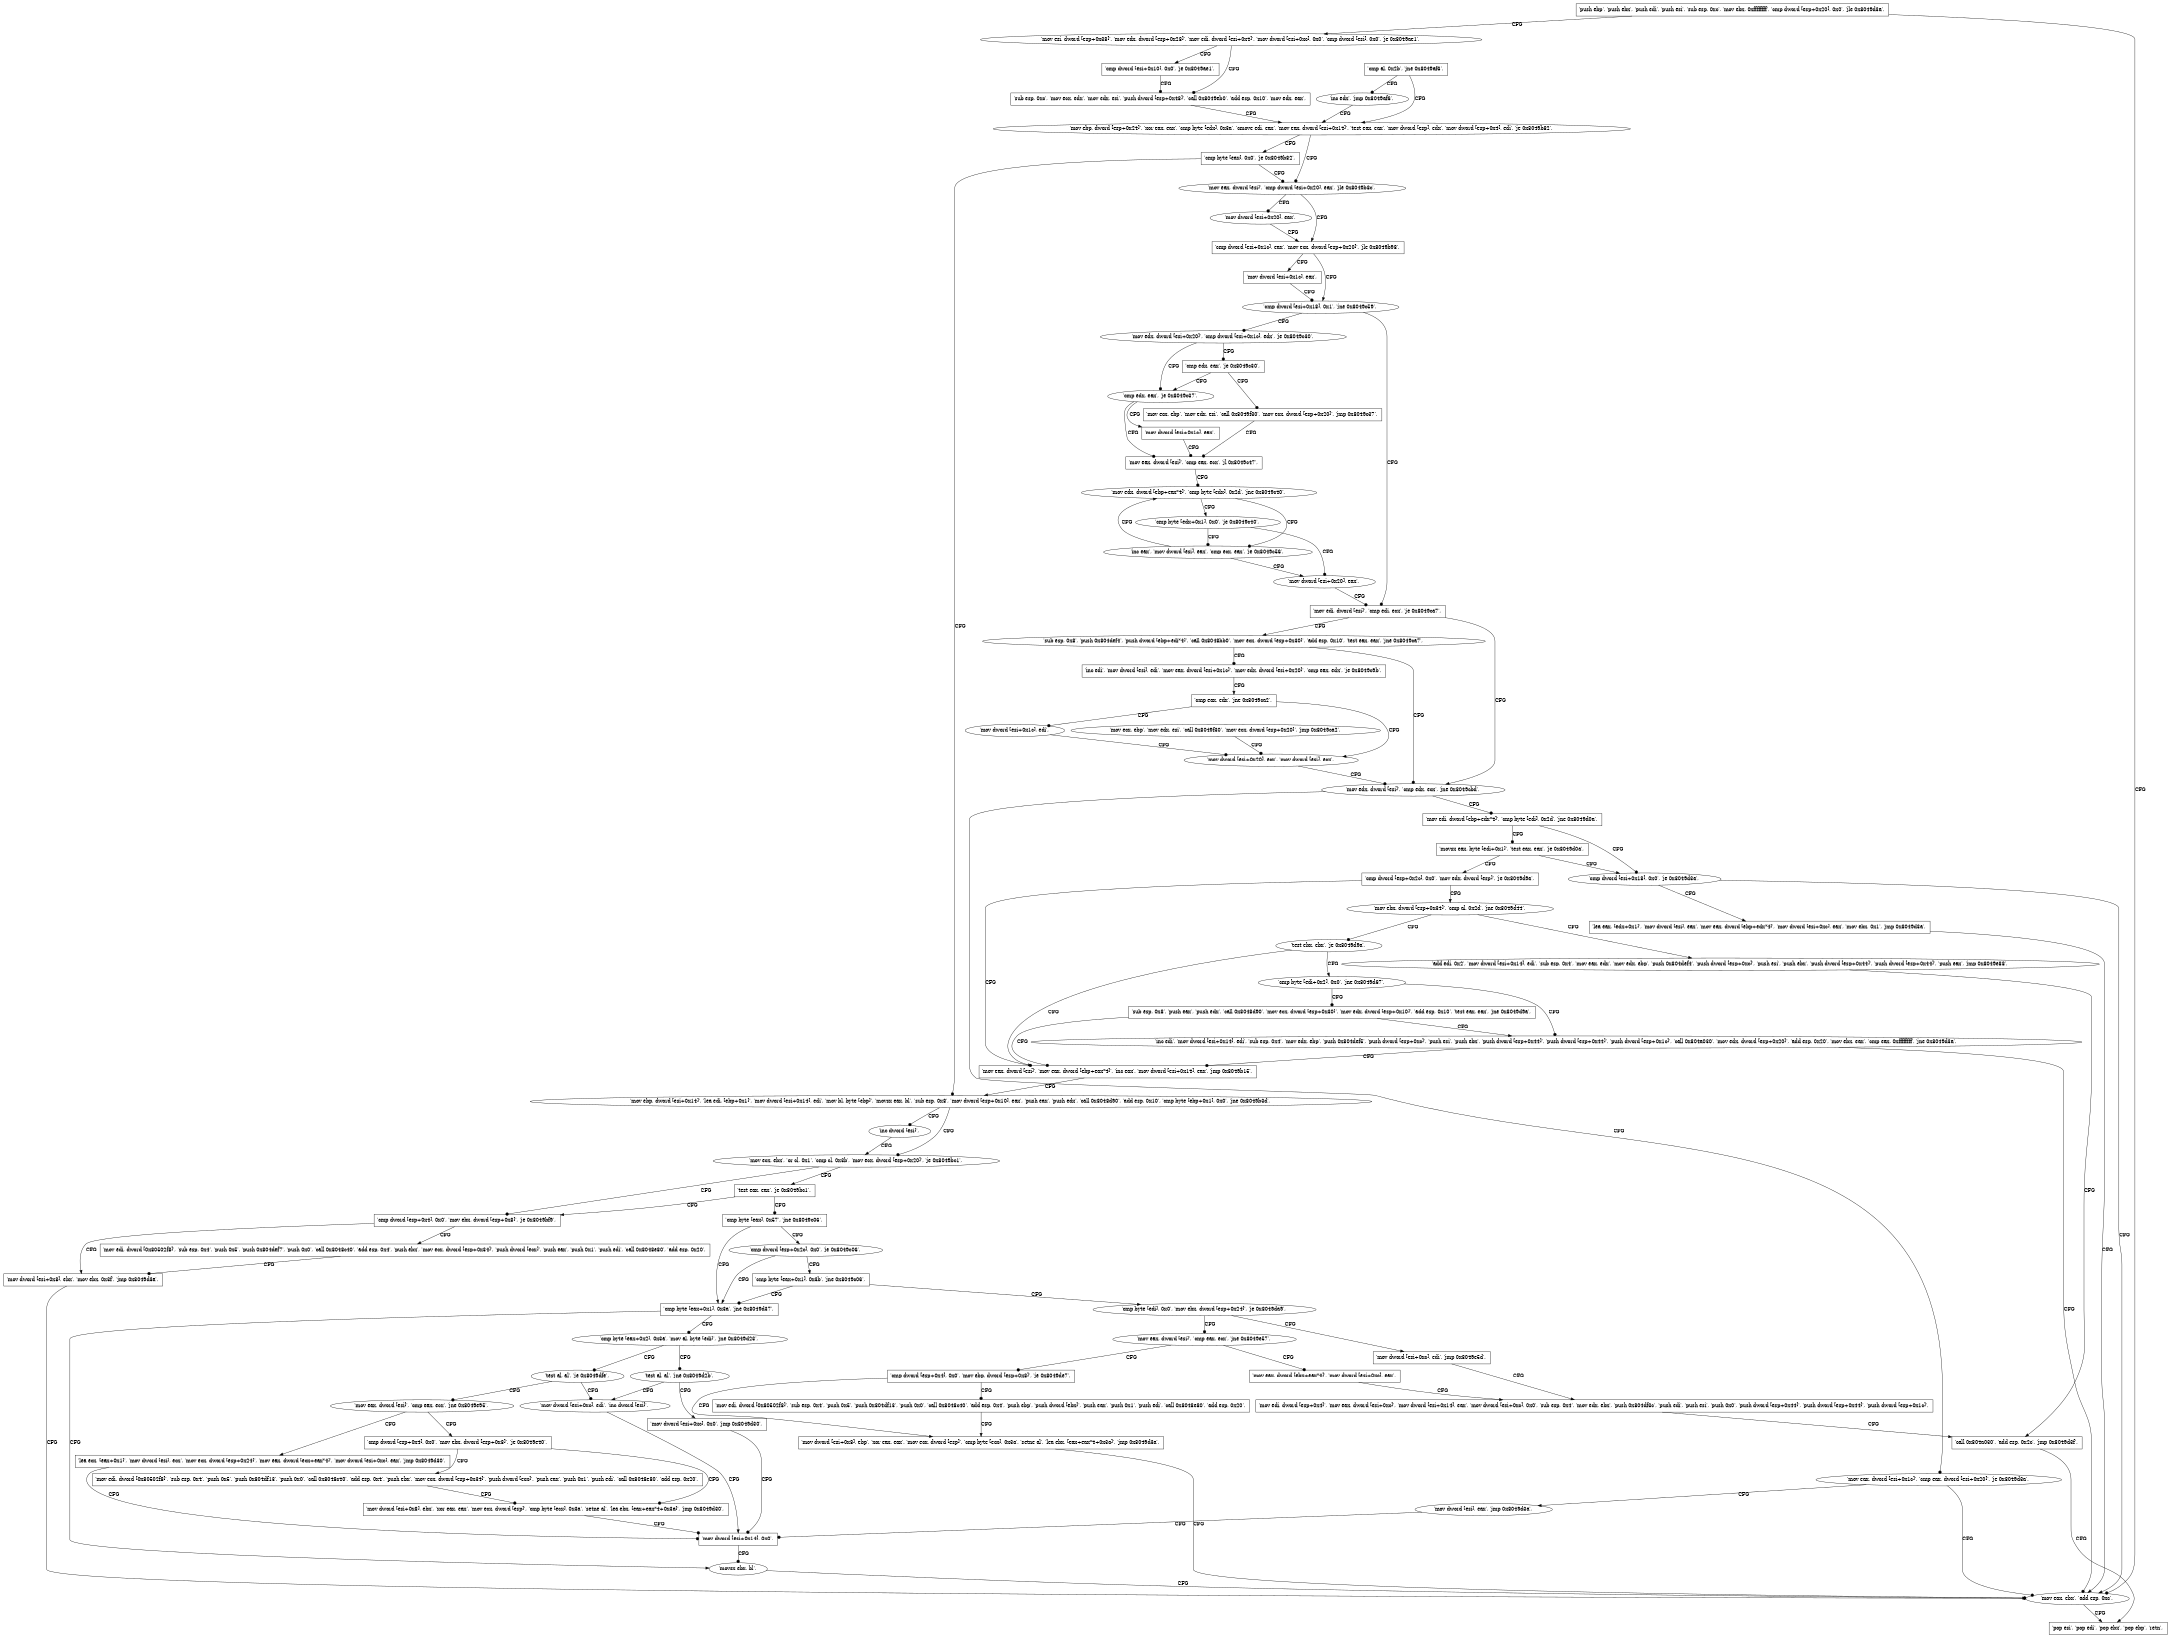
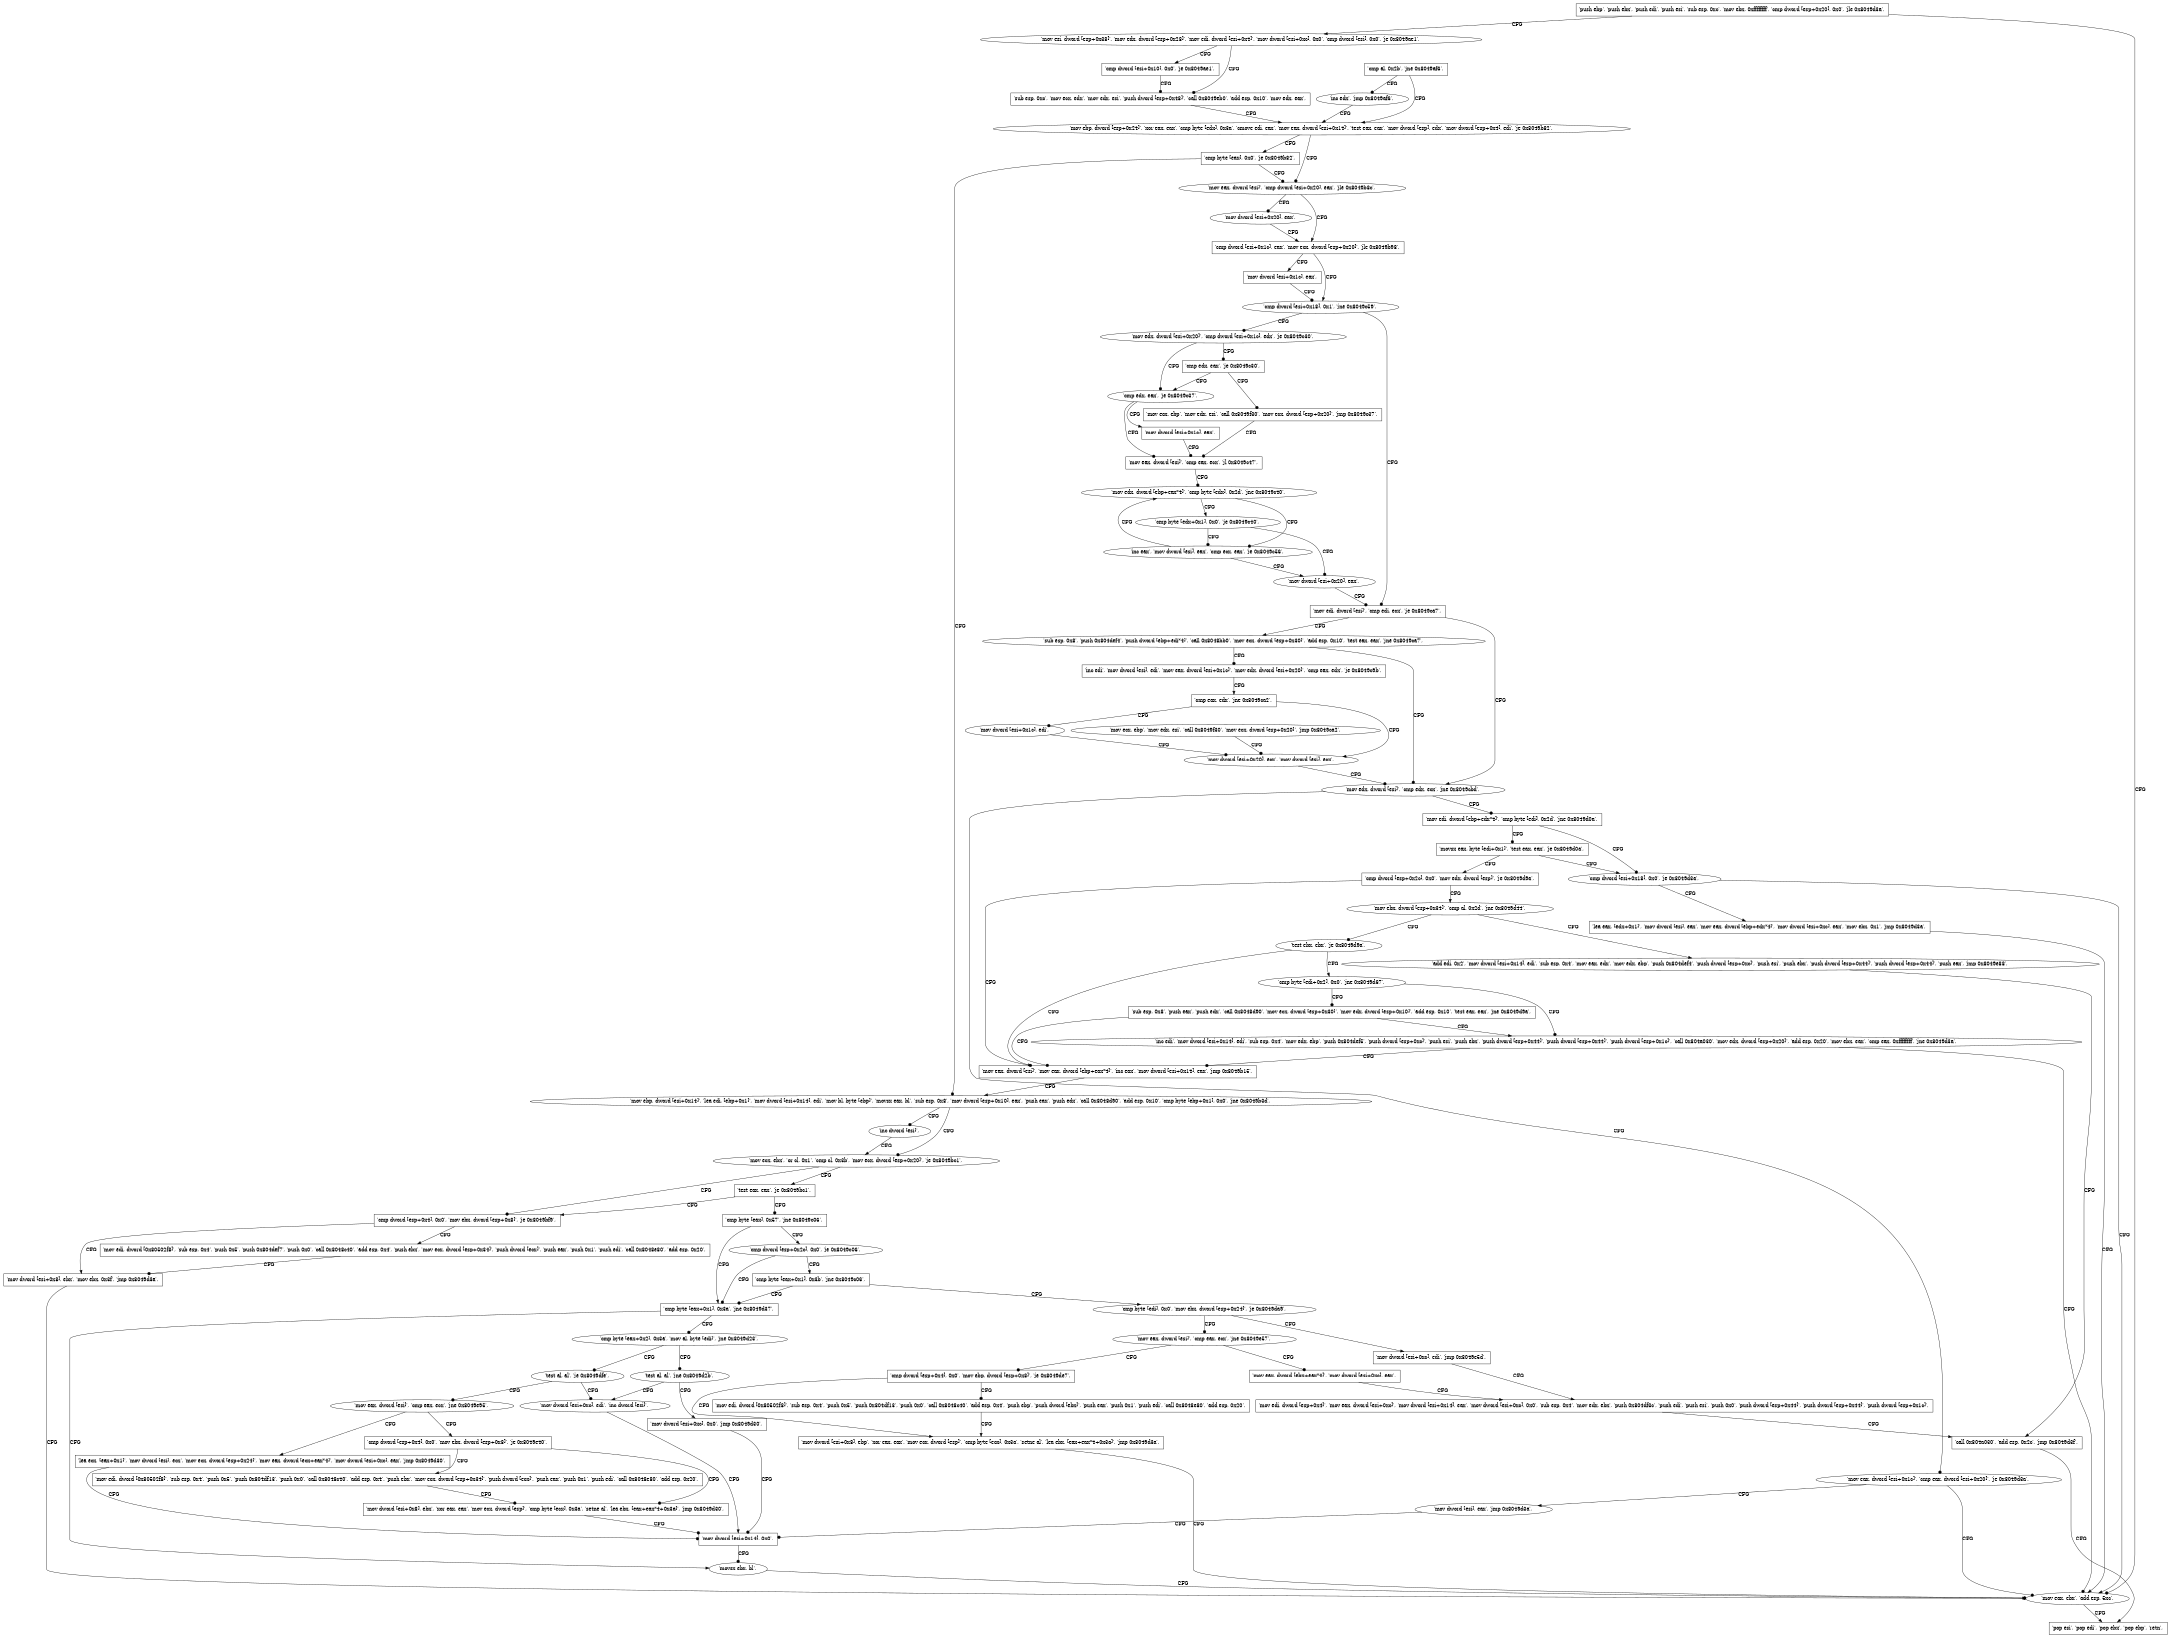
edge "'cmp dword [esp+0x2c], 0x0', 'je 0x8049c06'," -> "'cmp byte [eax+0x1], 0x3a', 'jne 0x8049d37',": arrowhead normal -> dot
node "'mov eax, ebx', 'add esp, 0xc',": label "'mov eax, ebx', 'add esp, 0xc'," -> "'mov eax, ebx', 'add esp, 5xc',"
